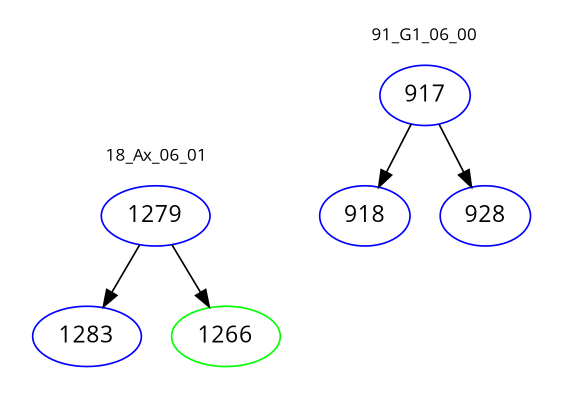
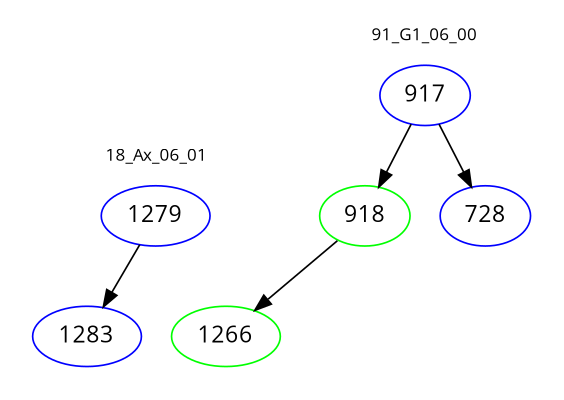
node "918": color blue -> green
node "928": label "928" -> "728"
edge "1279" -> "1266": now "918" -> "1266"
